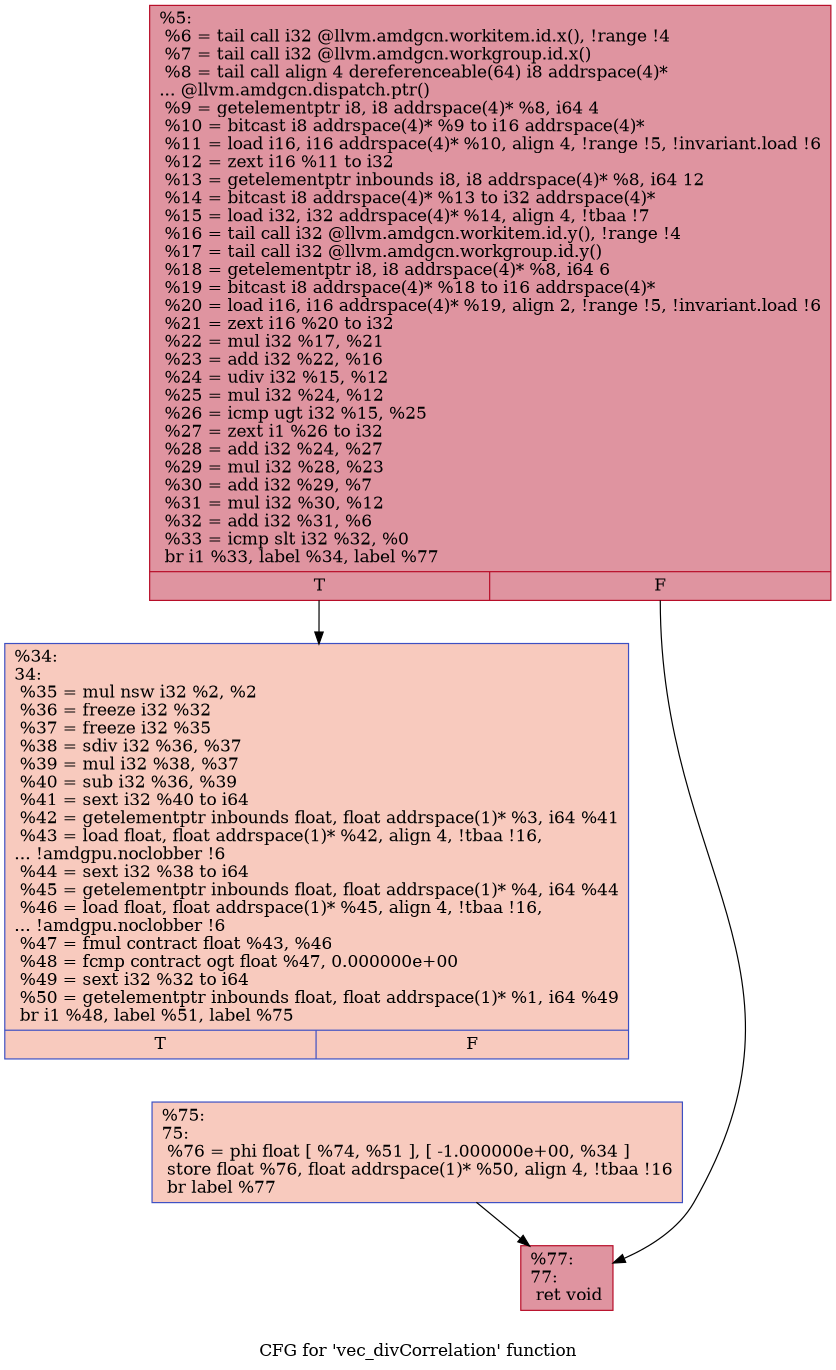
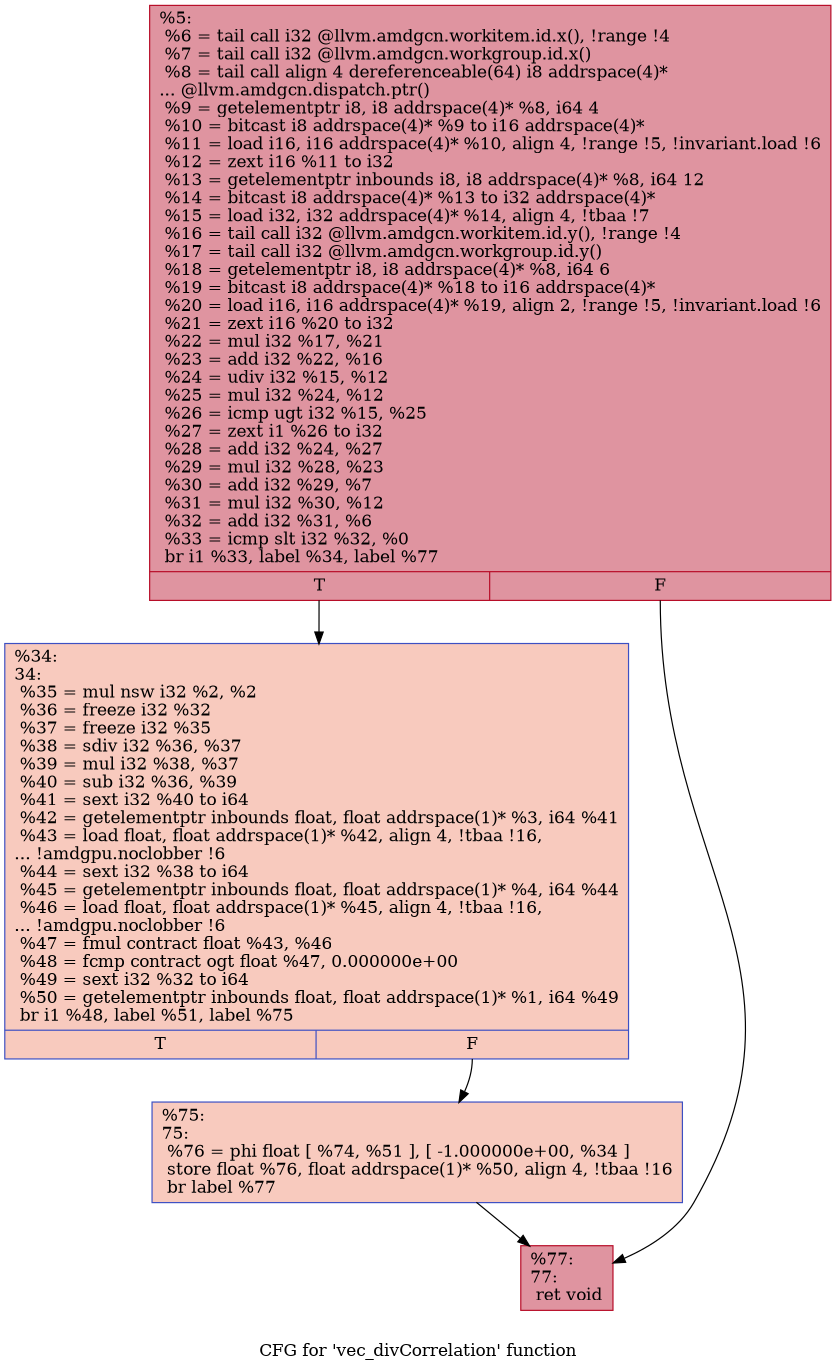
edge "%34:" -> "%75:": added
